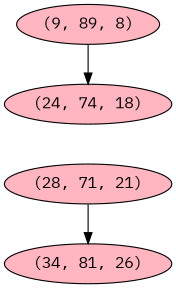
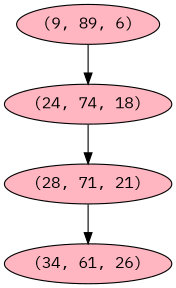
node "(9, 89, 8)": label "(9, 89, 8)" -> "(9, 89, 6)"
edge "(24, 74, 18)" -> "(28, 71, 21)": added
node "(34, 81, 26)": label "(34, 81, 26)" -> "(34, 61, 26)"
